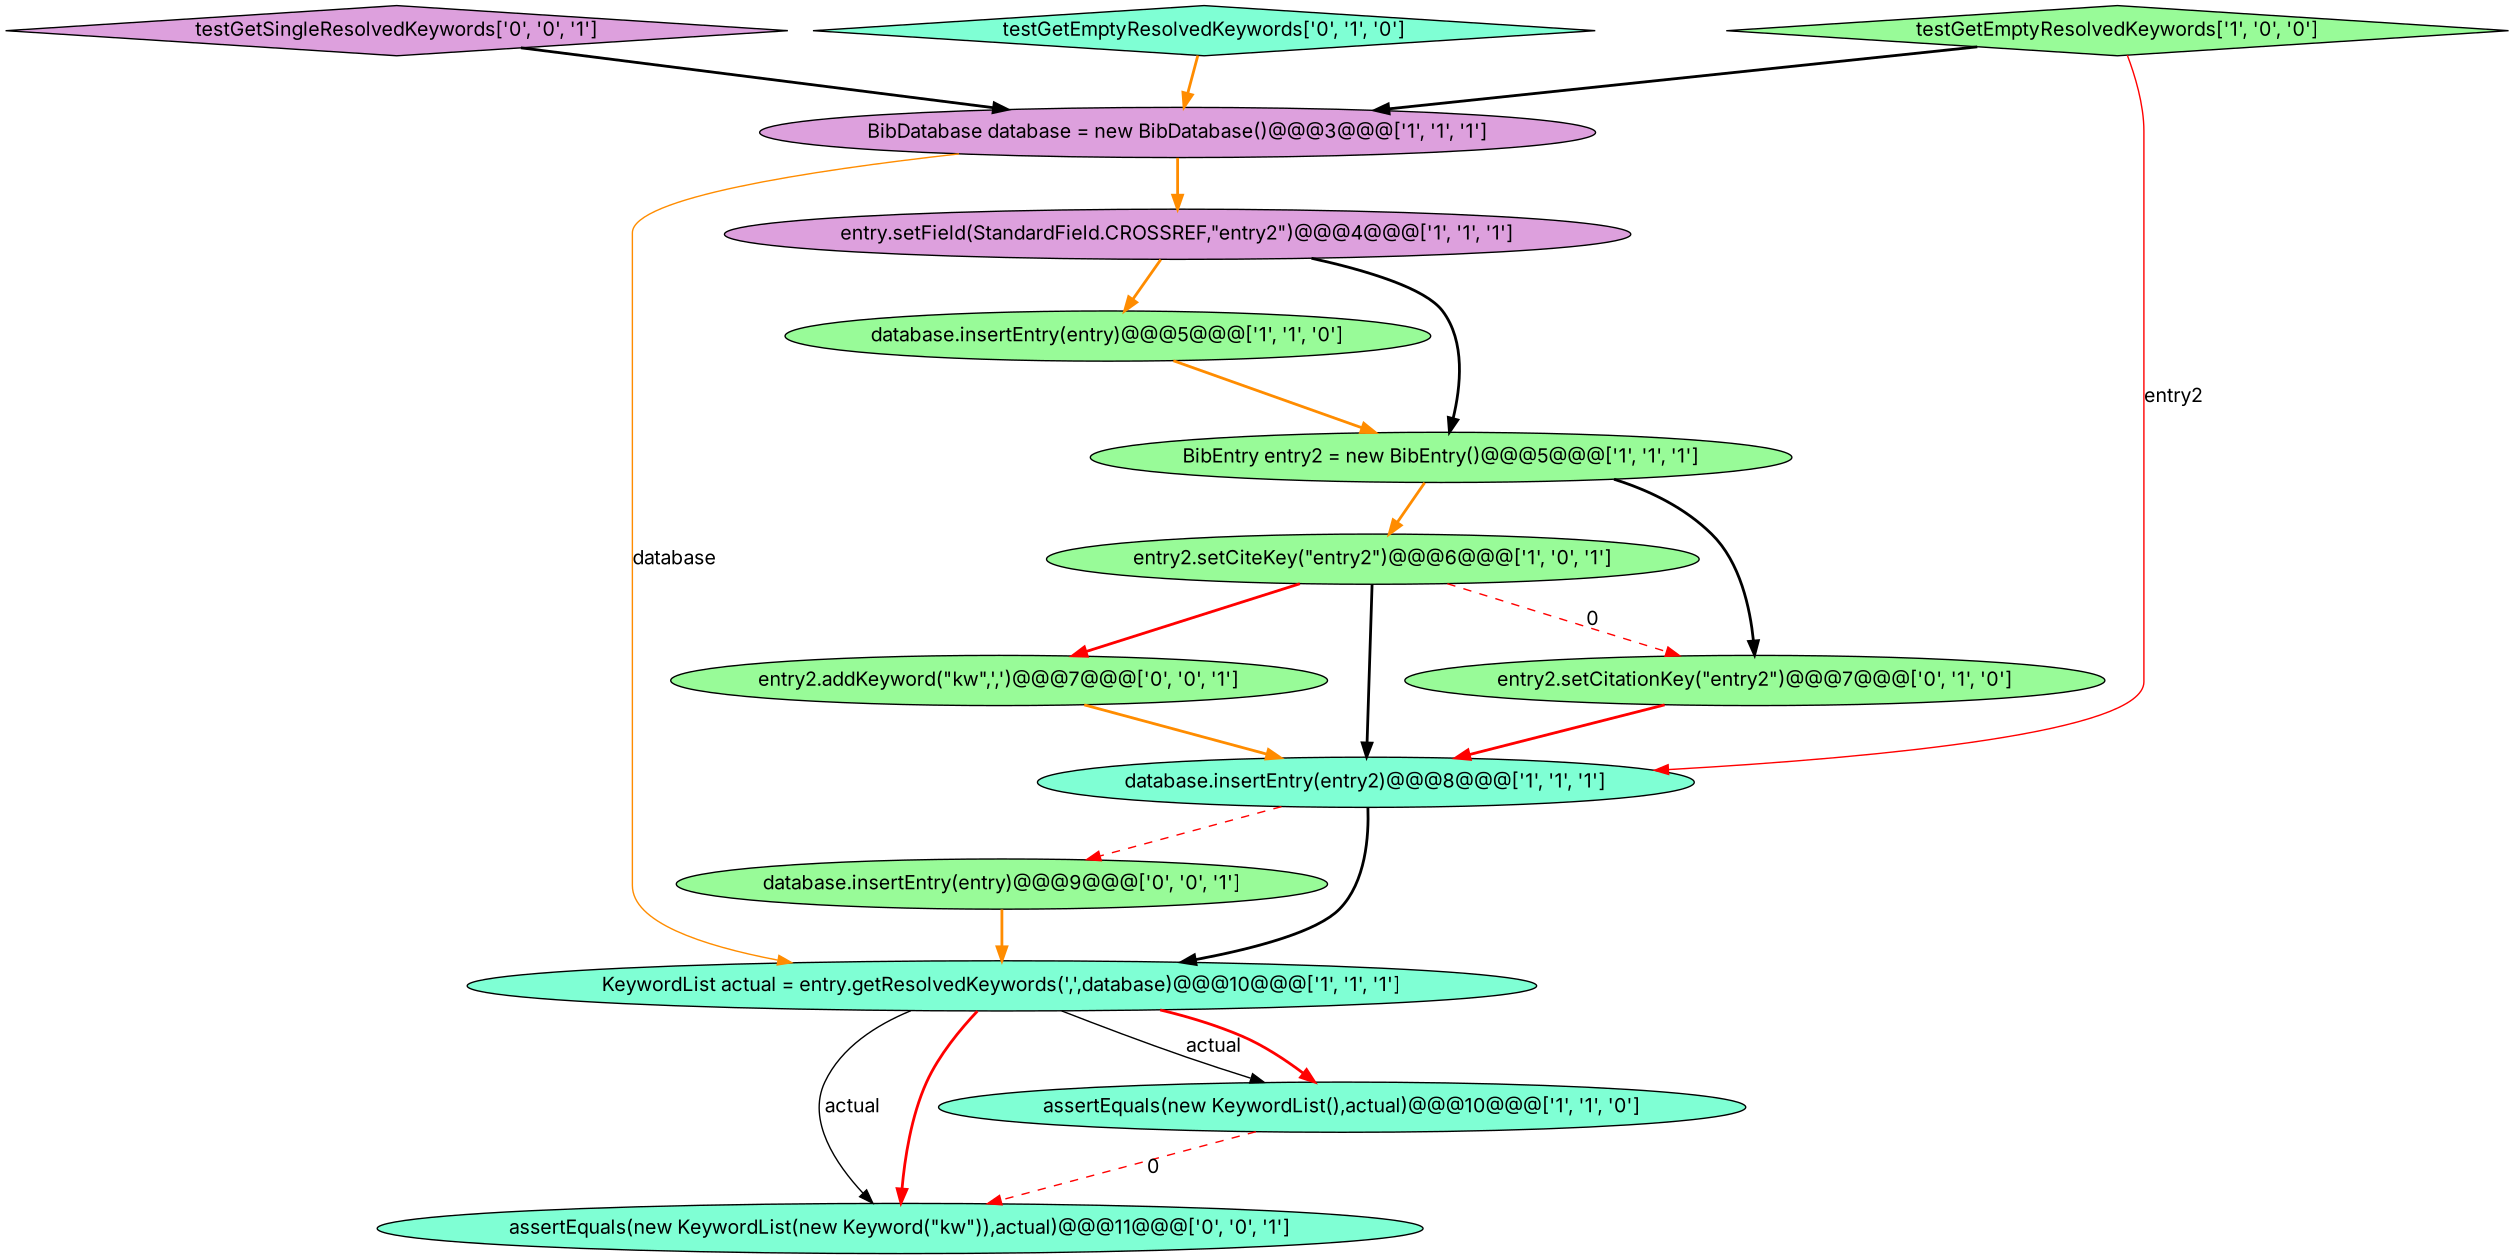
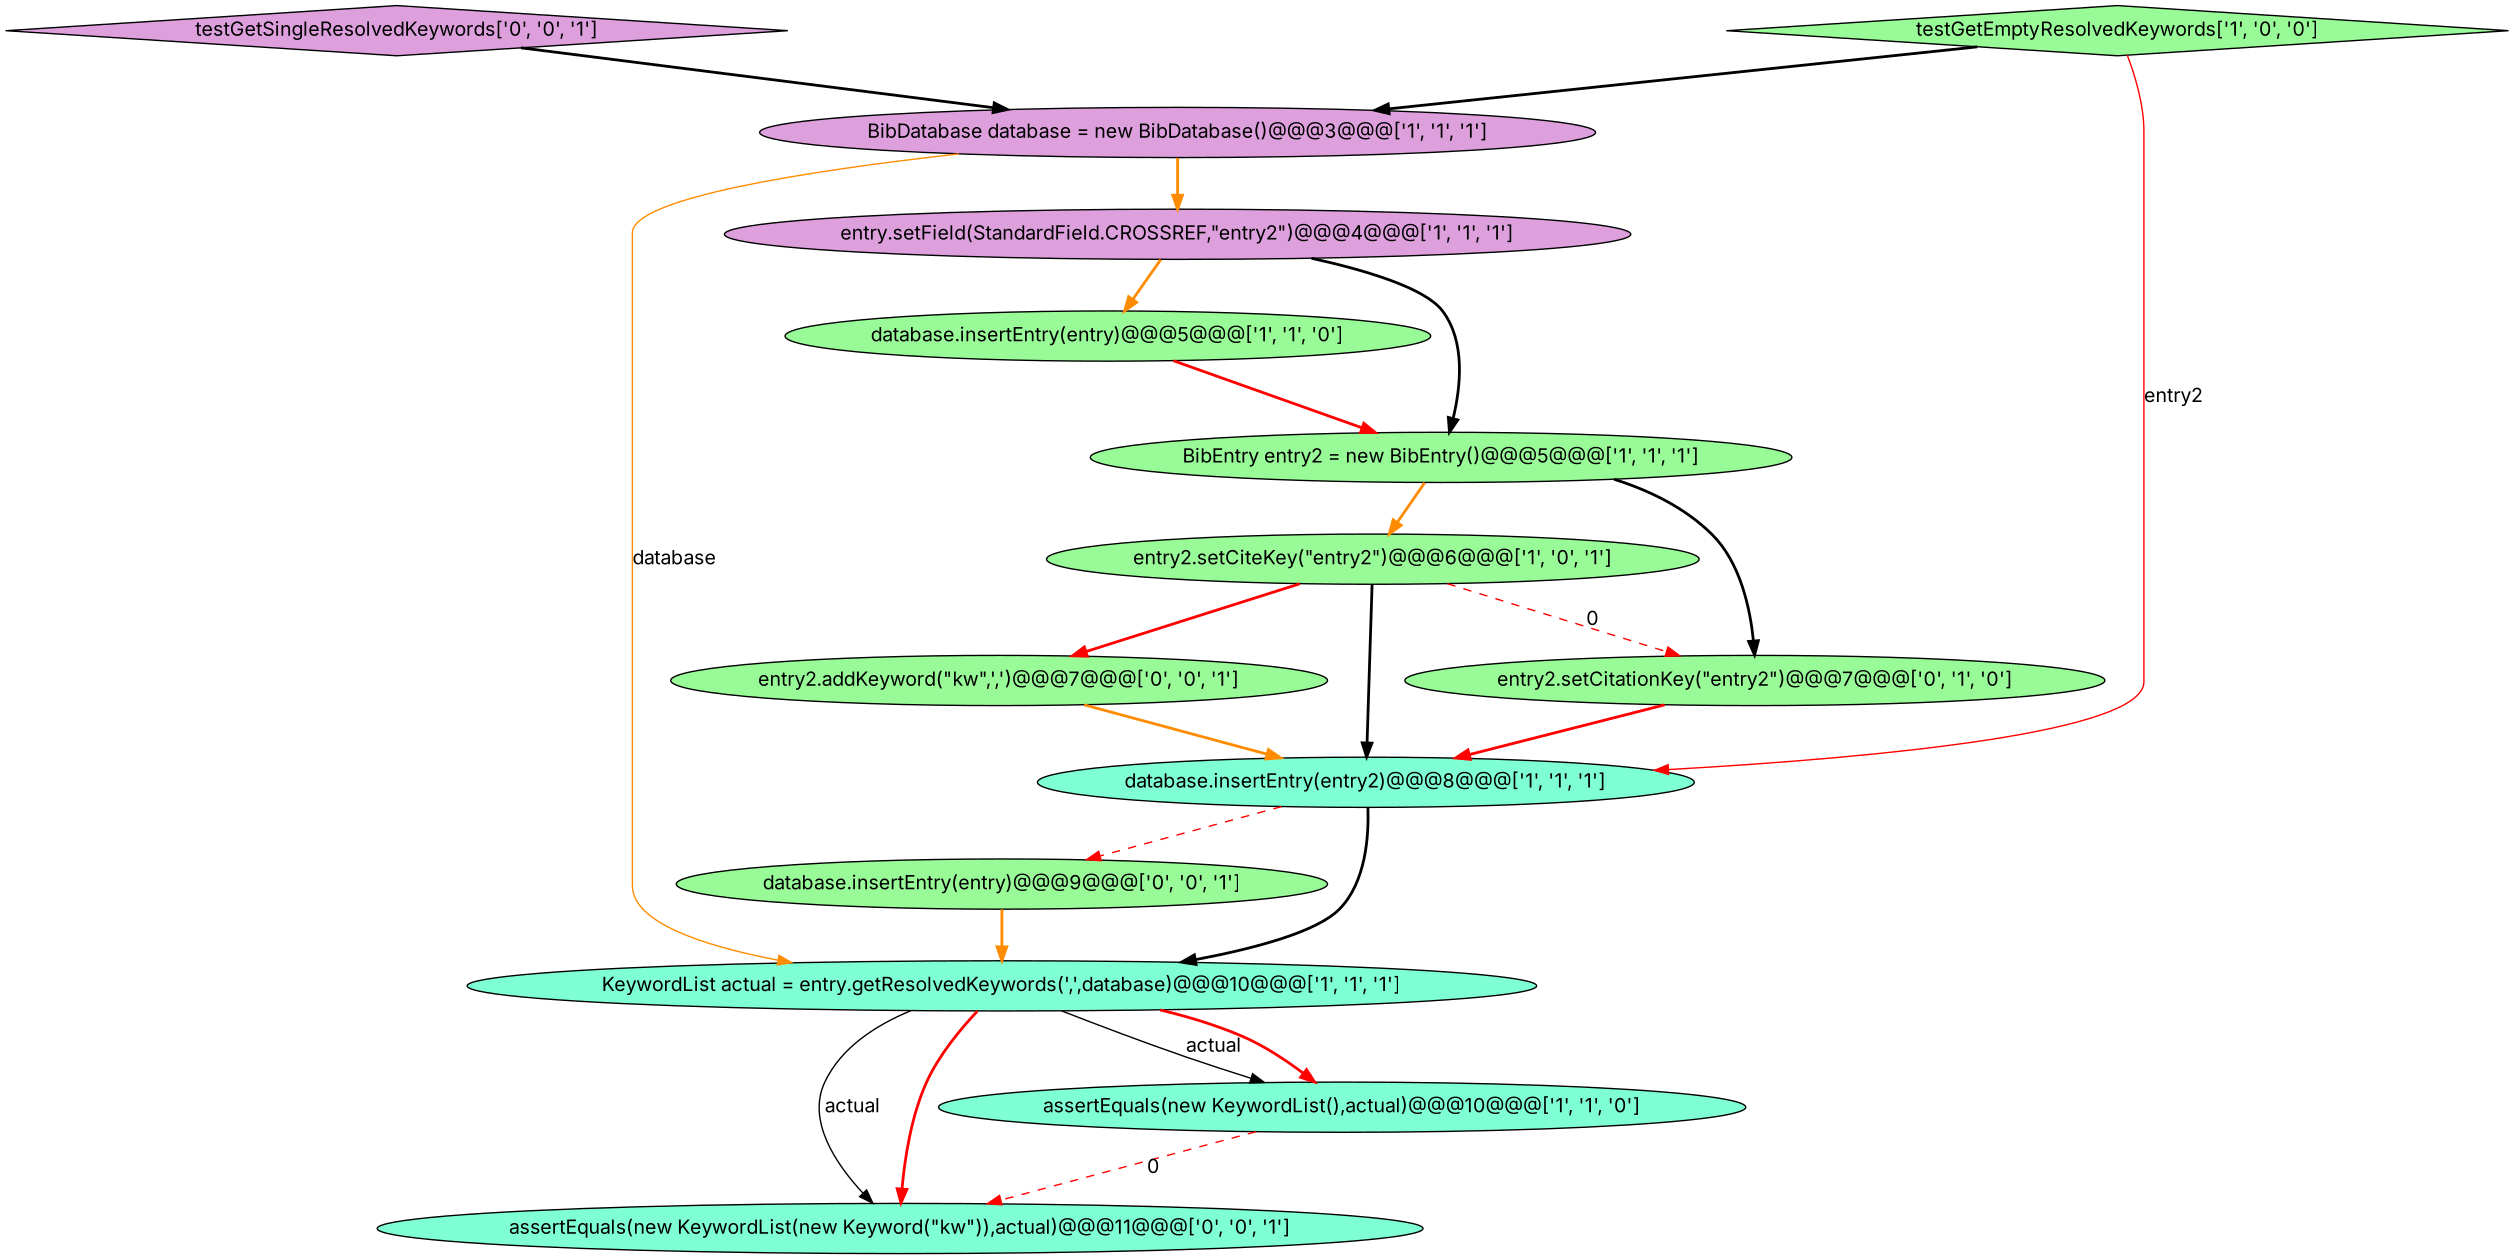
node "testGetEmptyResolvedKeywords['0', '1', '0']": removed
edge "database.insertEntry(entry)@@@5@@@['1', '1', '0']" -> "BibEntry entry2 = new BibEntry()@@@5@@@['1', '1', '1']": color darkorange -> red
